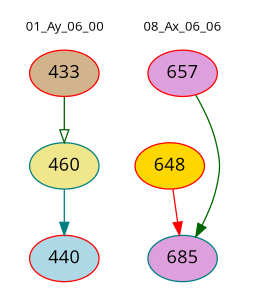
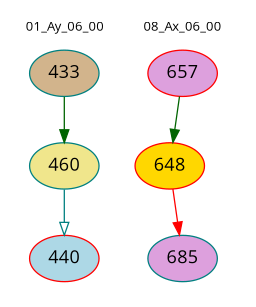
cluster "08_Ax_06_06": label "08_Ax_06_06" -> "08_Ax_06_00"
node "433": color red -> teal
edge "433" -> "460": arrowhead onormal -> normal
edge "657" -> "685": now "657" -> "648"
edge "460" -> "440": arrowhead normal -> onormal
